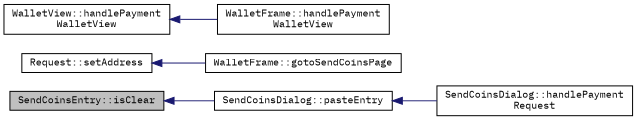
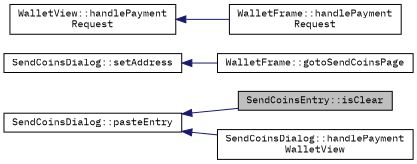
node "WalletView::handlePayment WalletView": label "WalletView::handlePayment WalletView" -> "WalletView::handlePayment Request"
node "WalletFrame::handlePayment WalletView": label "WalletFrame::handlePayment WalletView" -> "WalletFrame::handlePayment Request"
node "Request::setAddress": label "Request::setAddress" -> "SendCoinsDialog::setAddress"
edge "SendCoinsDialog::pasteEntry" -> "SendCoinsEntry::isClear": reversed
node "SendCoinsDialog::handlePayment Request": label "SendCoinsDialog::handlePayment Request" -> "SendCoinsDialog::handlePayment WalletView"
